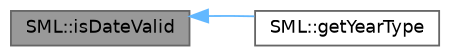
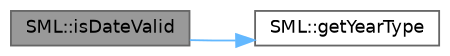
edge "SML::getYearType" -> "SML::isDateValid": reversed
